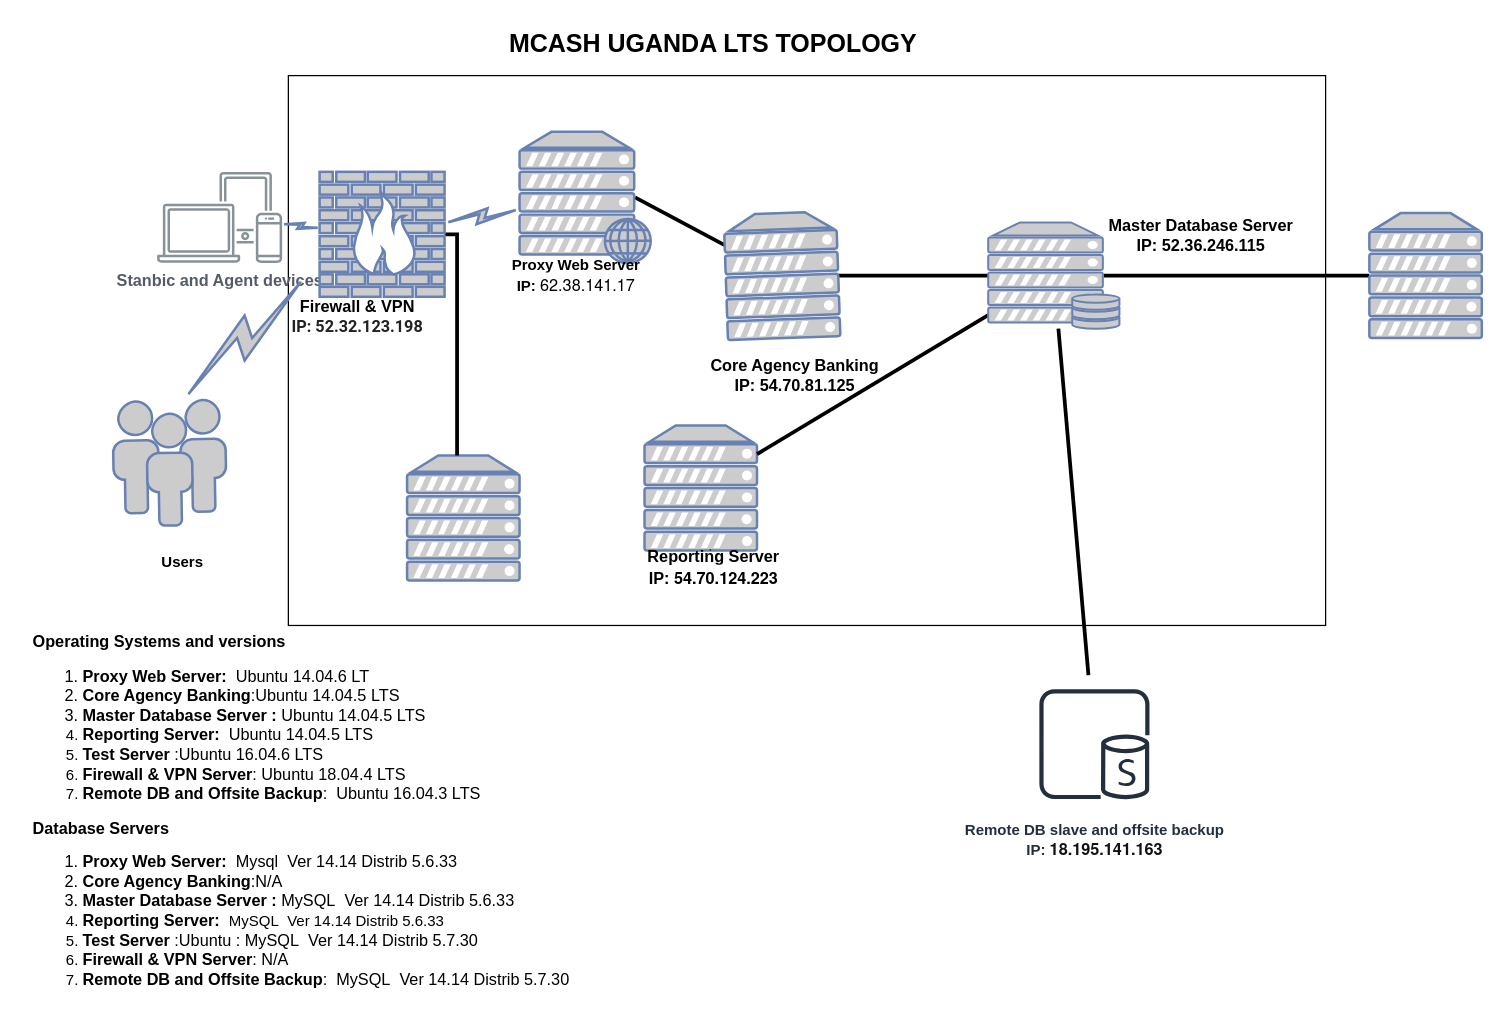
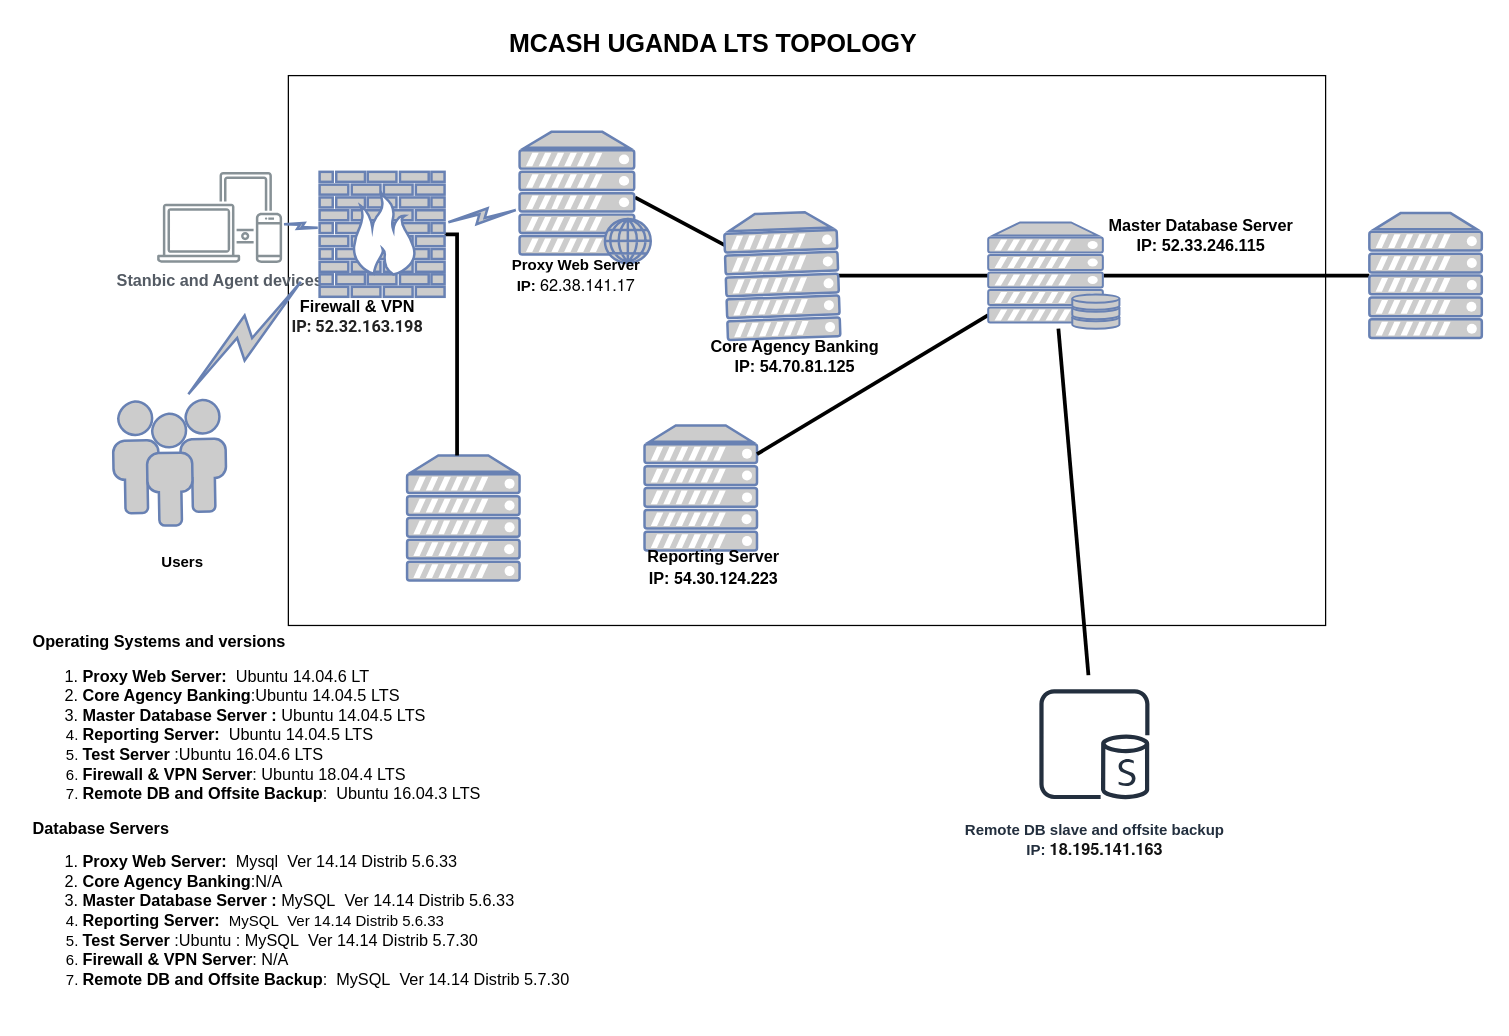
node "Master Database Server IP: 52.36.246.115": label "Master Database Server IP: 52.36.246.115" -> "Master Database Server IP: 52.33.246.115"
node "Firewall & VPN IP: 52.32.123.198": label "Firewall & VPN IP: 52.32.123.198" -> "Firewall & VPN IP: 52.32.163.198"
node "Core Agency Banking IP: 54.70.81.125": moved (794, 376) -> (794, 357)
node "Reporting Server IP: 54.70.124.223": label "Reporting Server IP: 54.70.124.223" -> "Reporting Server IP: 54.30.124.223"
